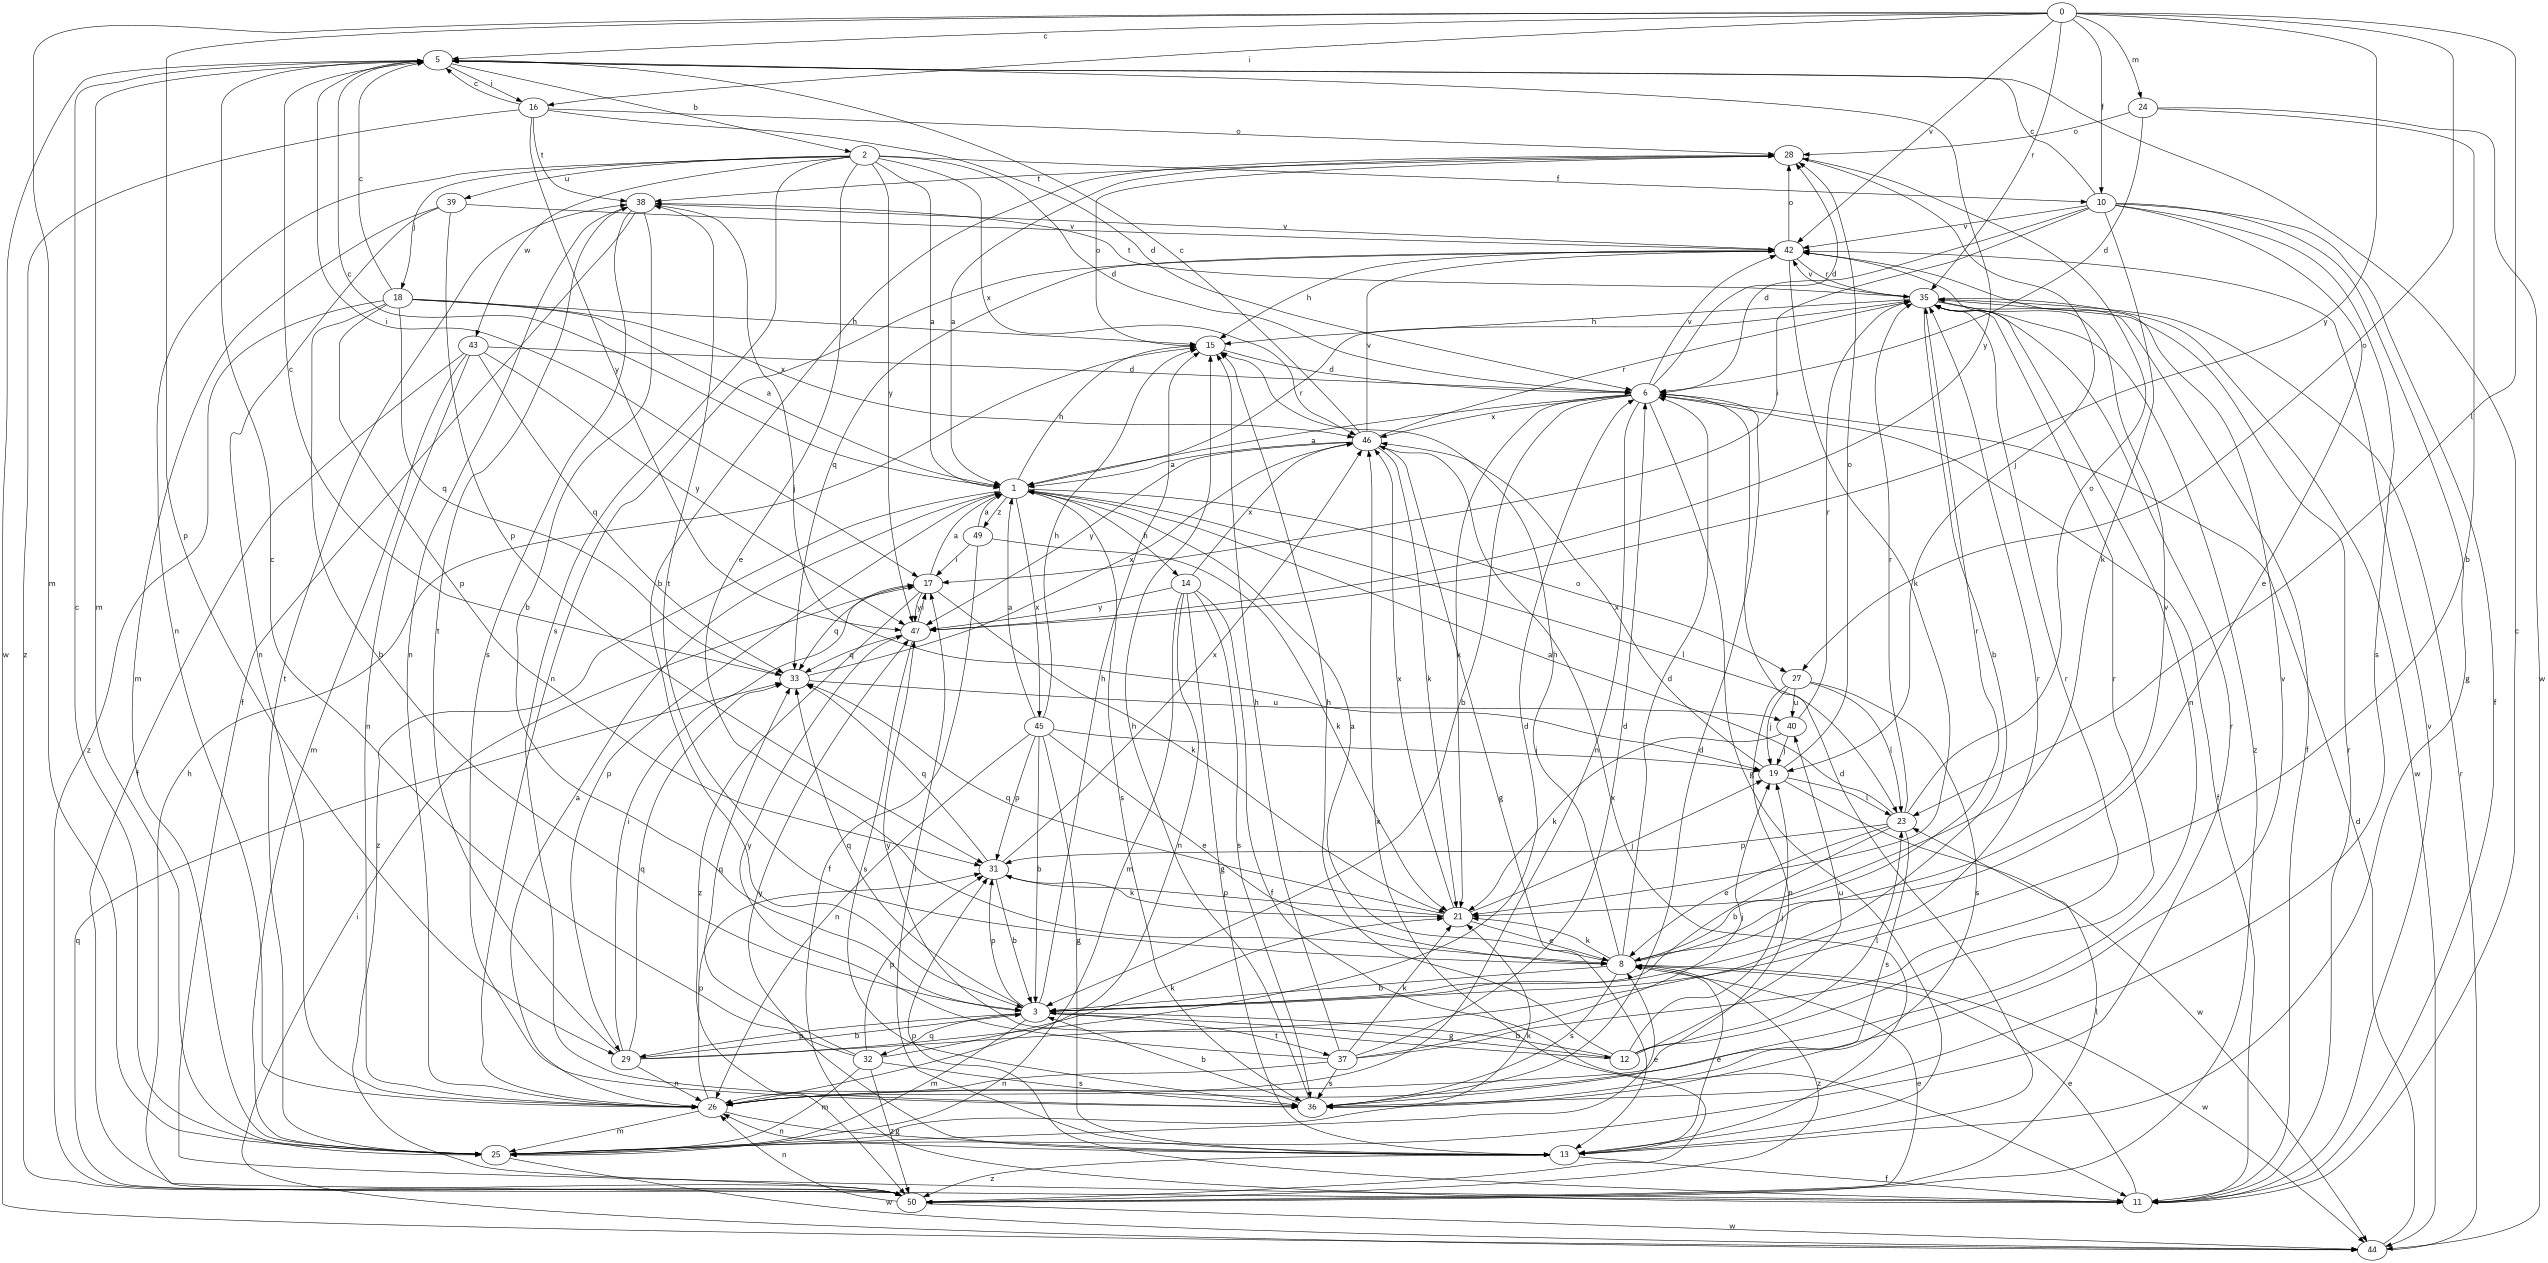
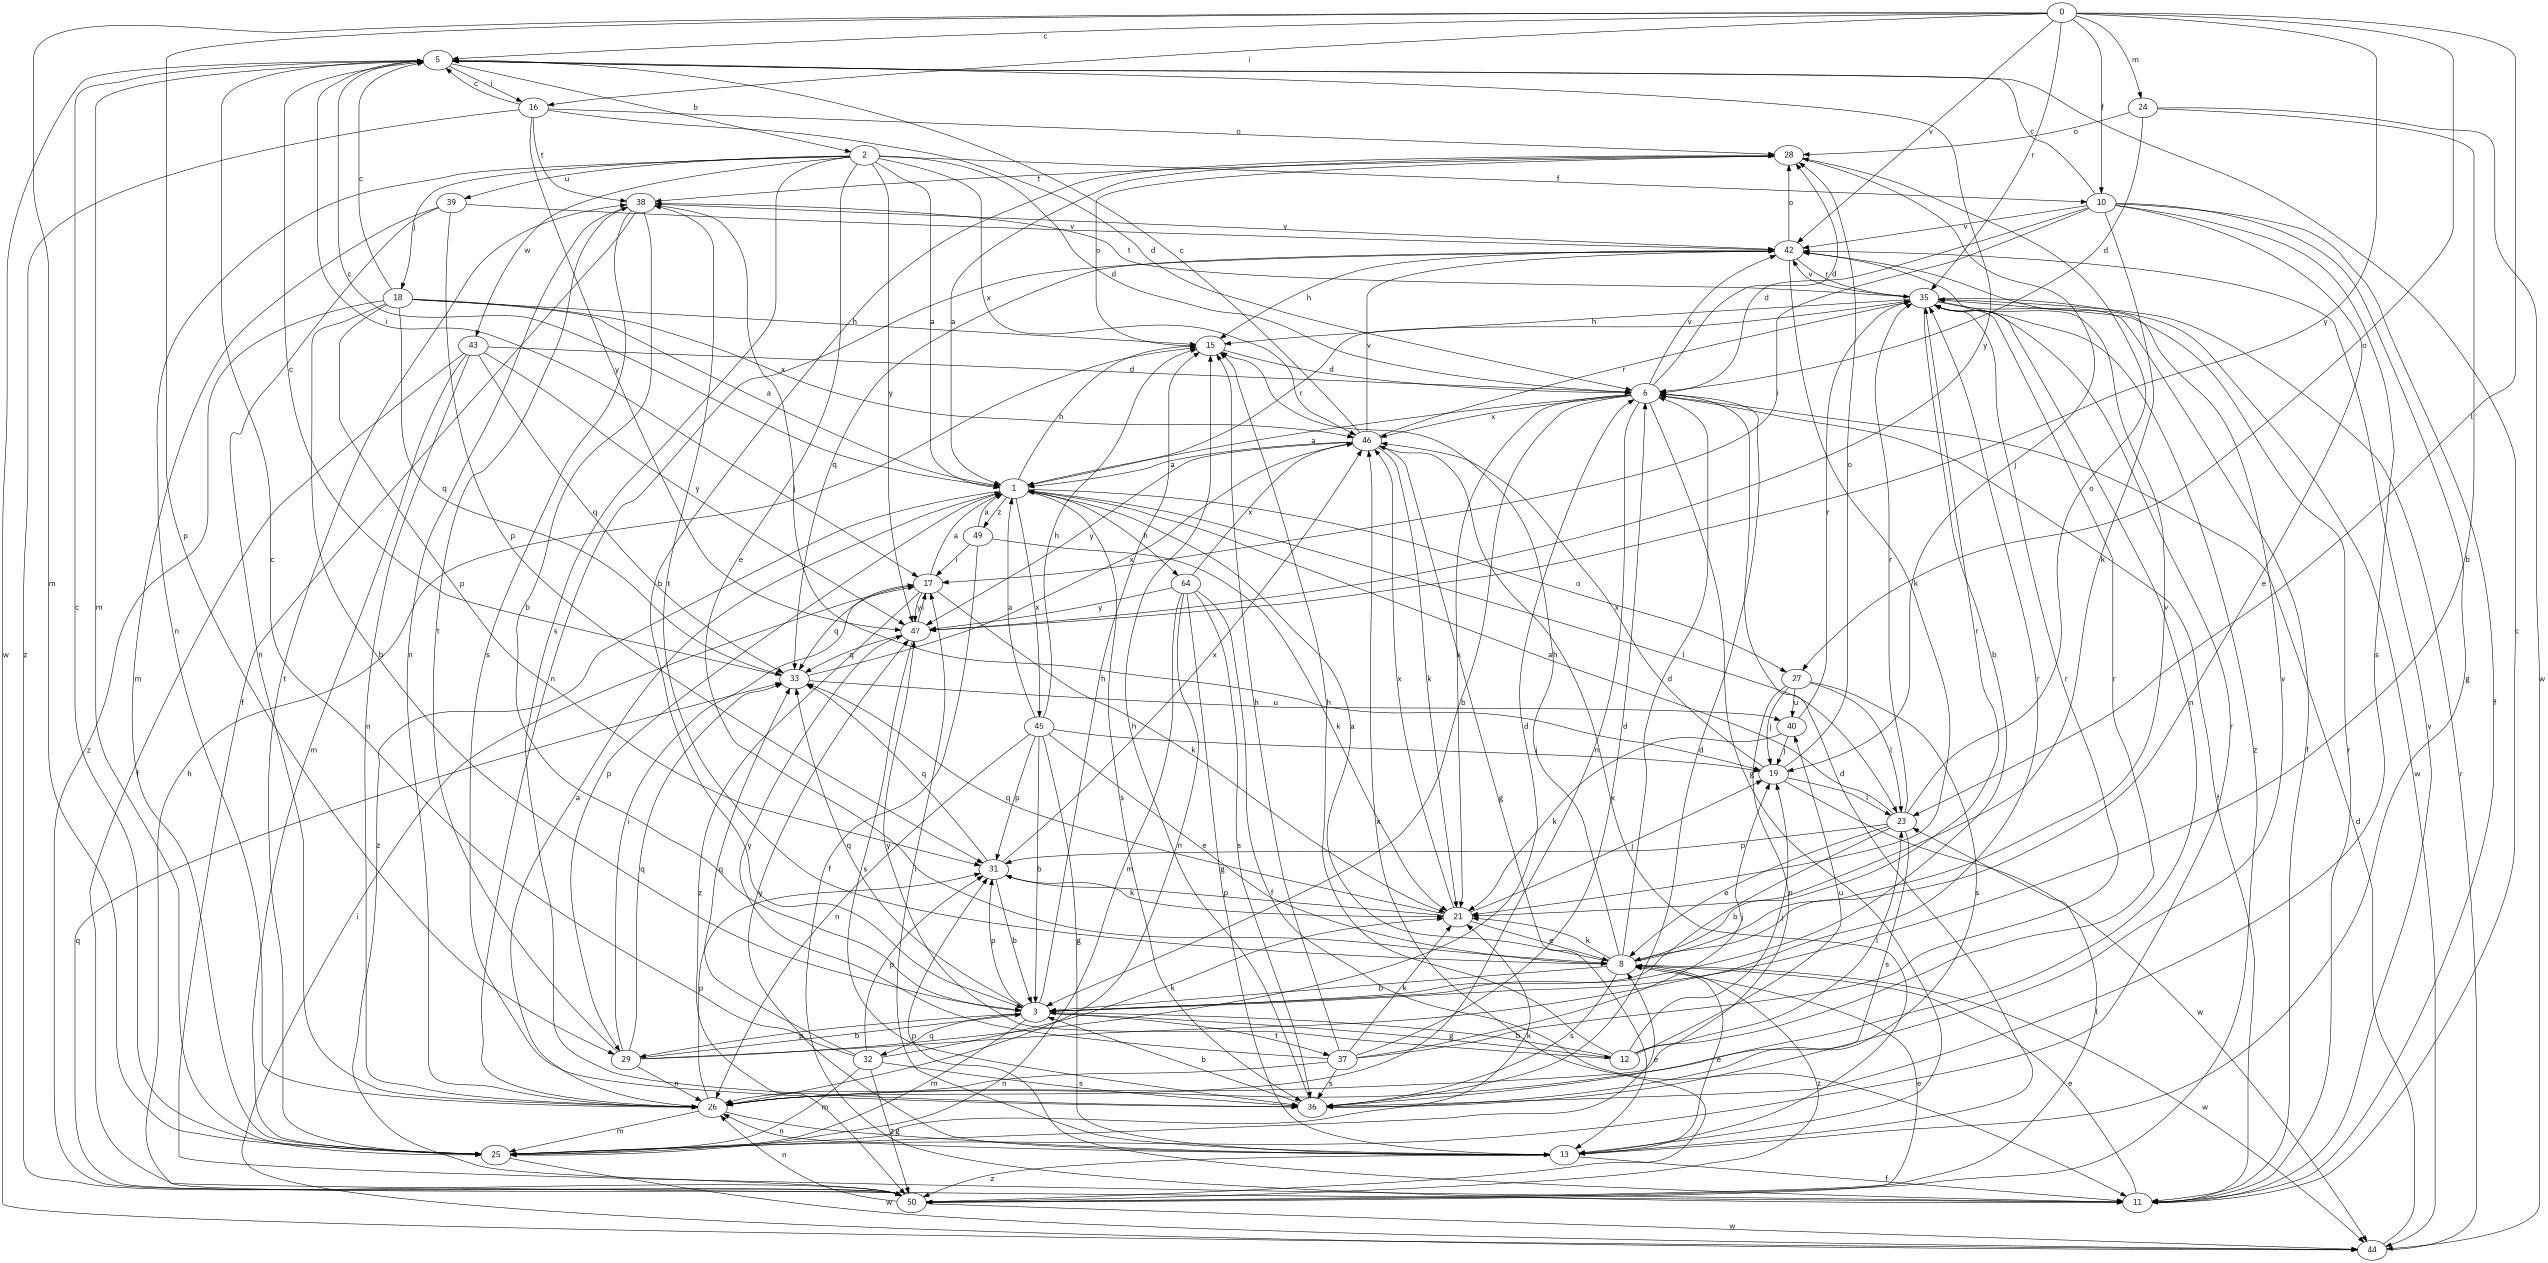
node "14": label "14" -> "64"
